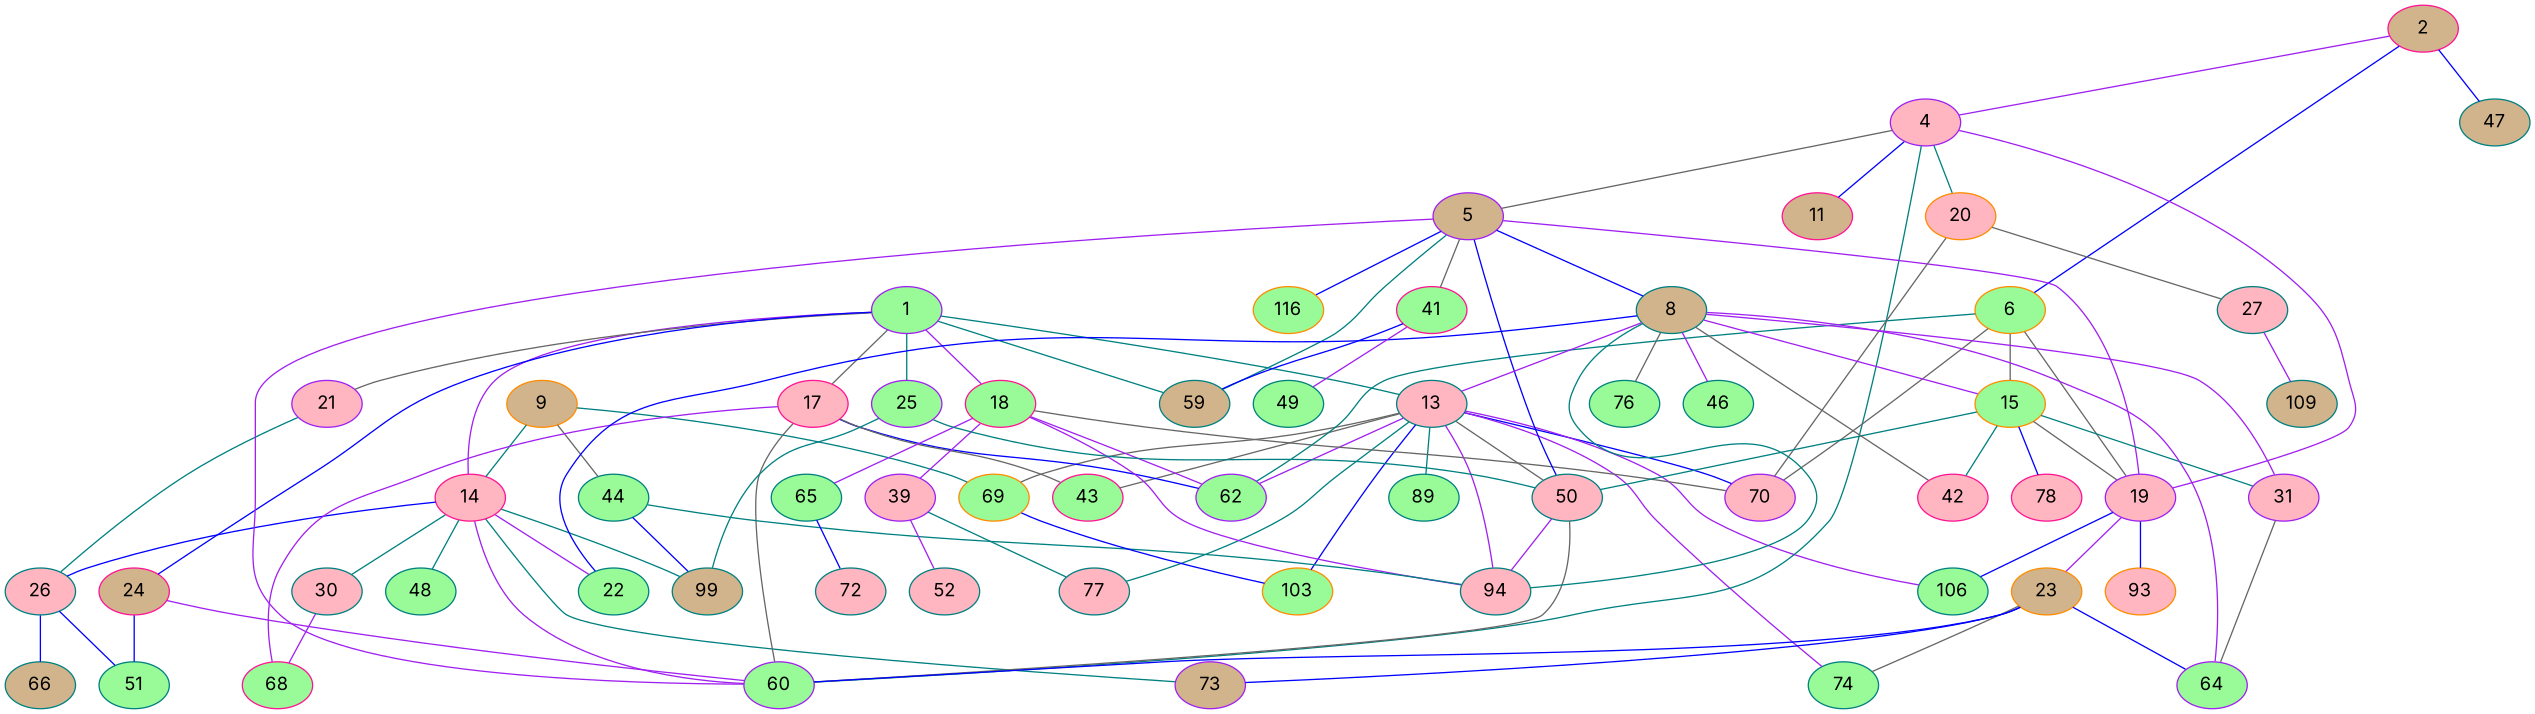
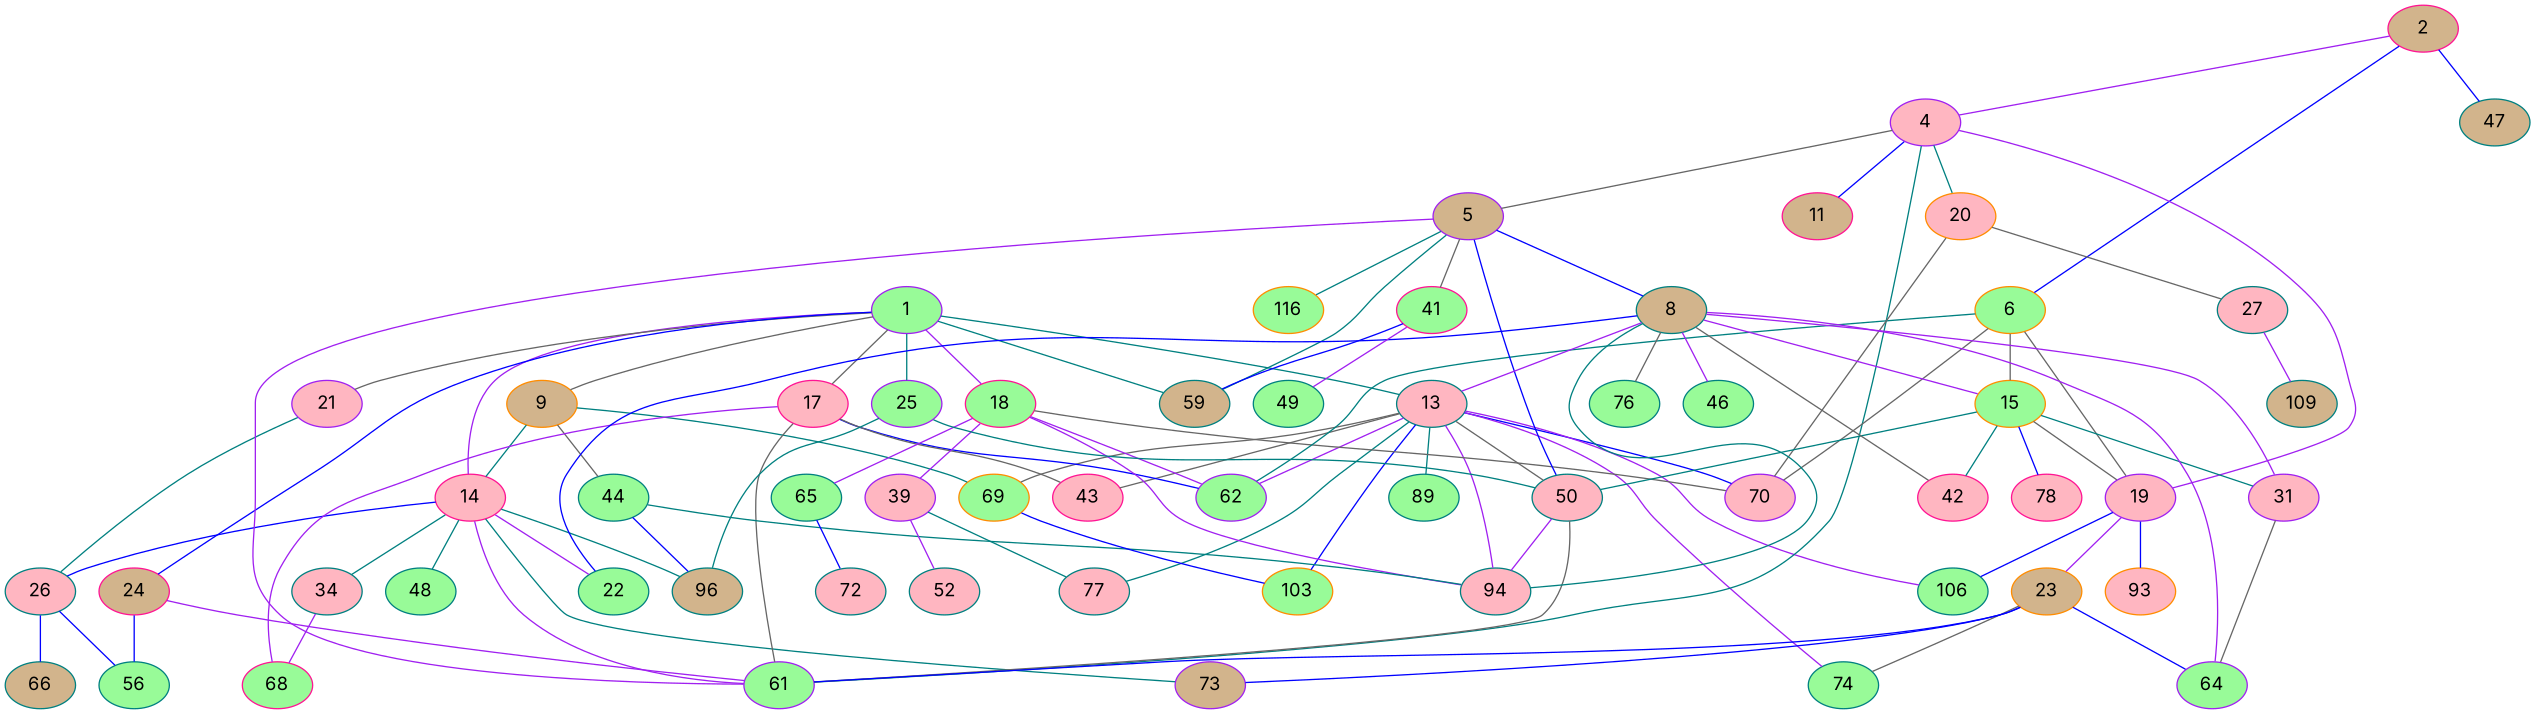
edge "5" -- "19": removed
edge "5" -- "116": color blue -> teal
edge "1" -- "9": added
node "43": fillcolor palegreen -> lightpink
node "30": label "30" -> "34"
node "99": label "99" -> "96"
node "51": label "51" -> "56"
node "60": label "60" -> "61"
